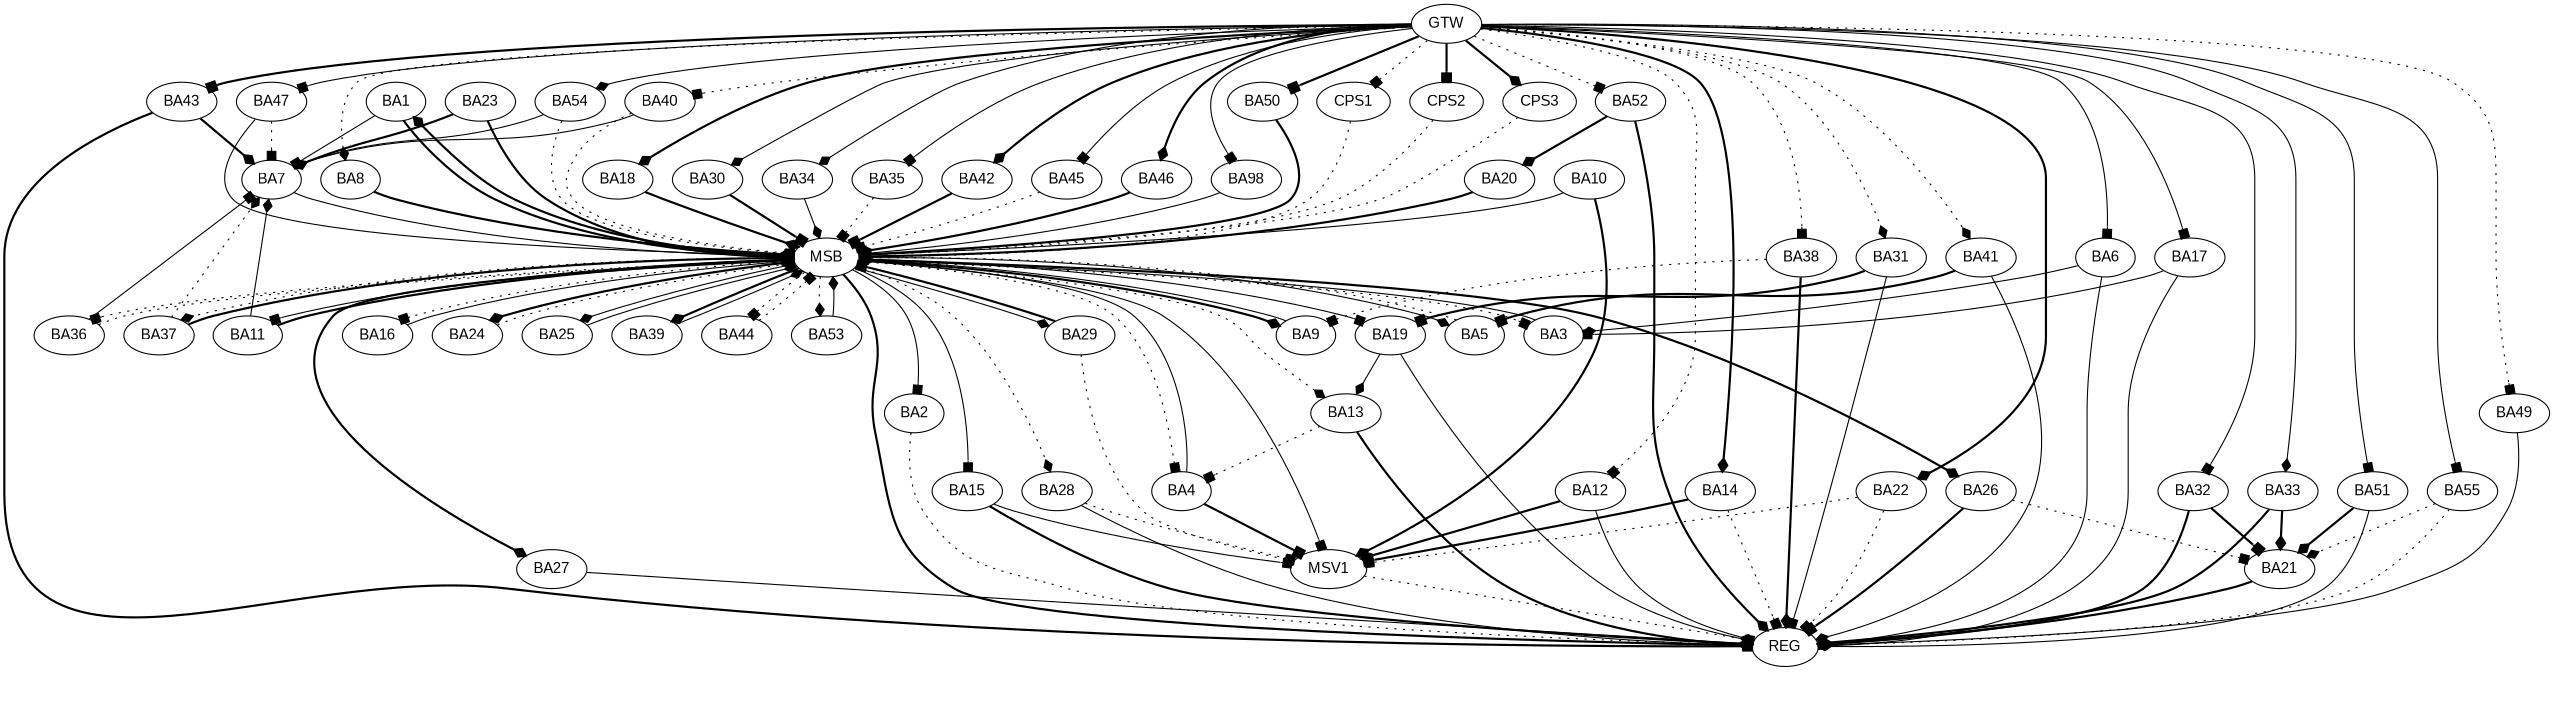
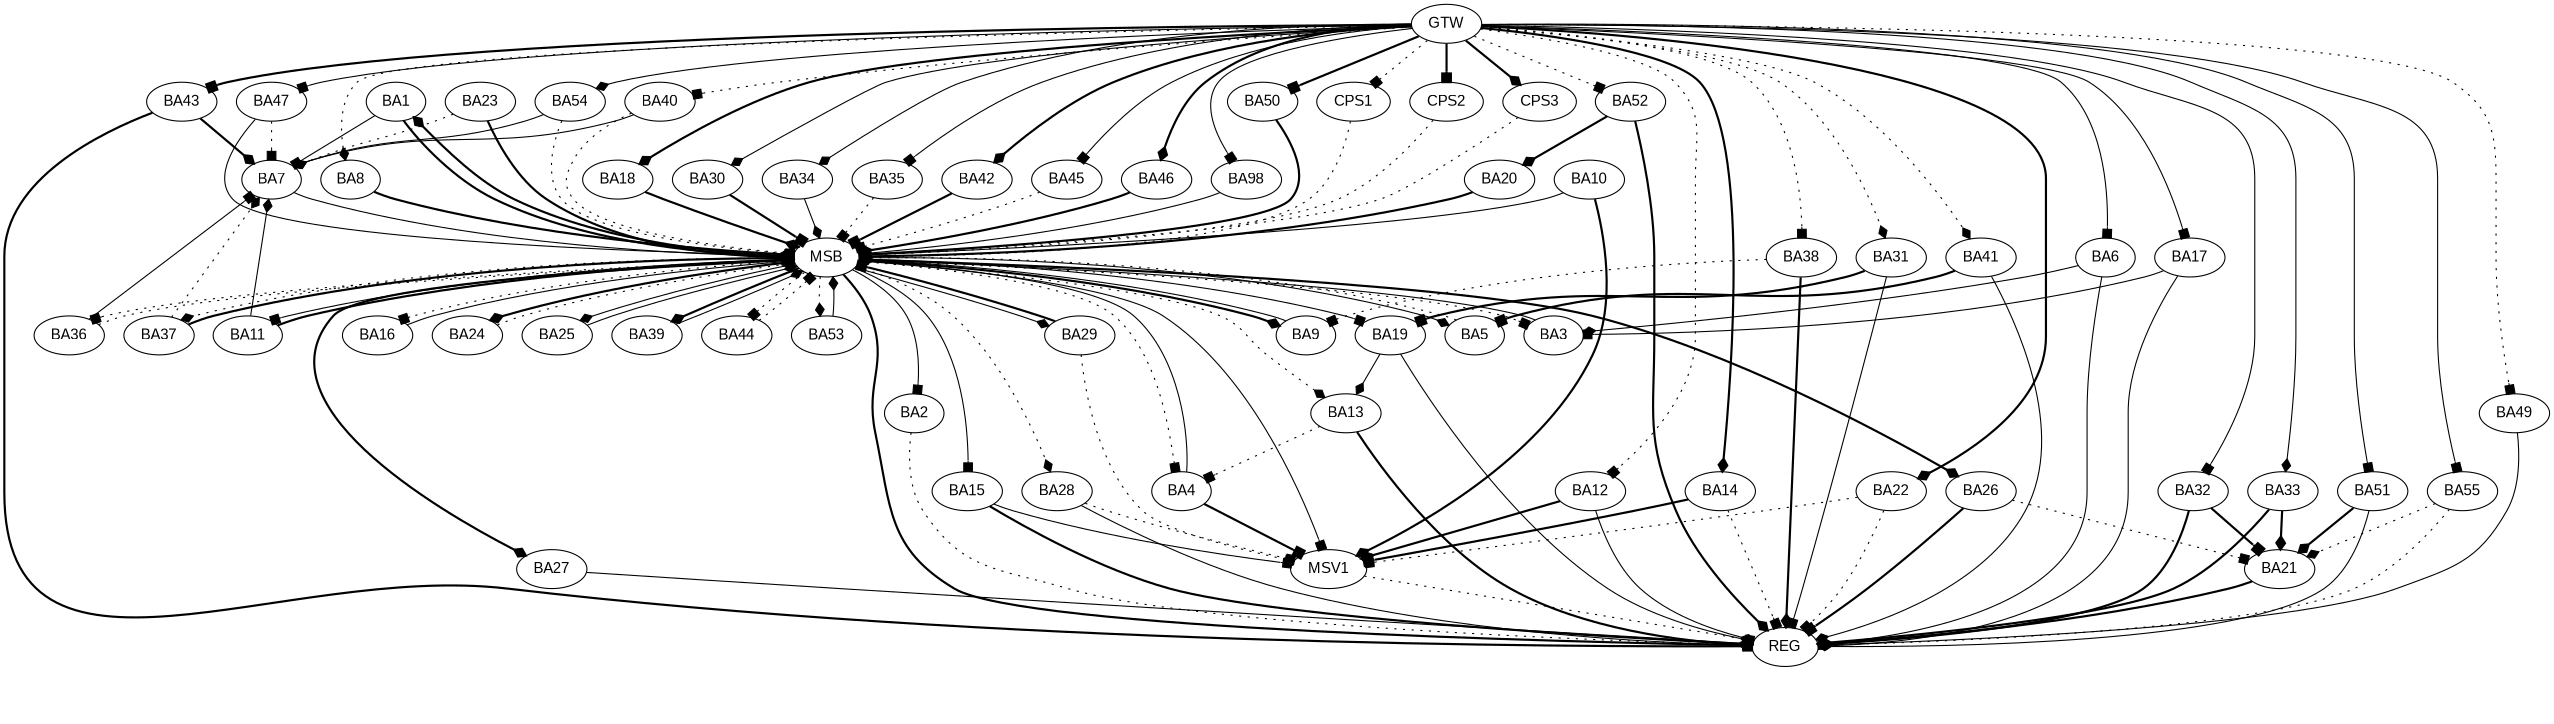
edge "BA23" -> "BA7": style bold -> dotted
